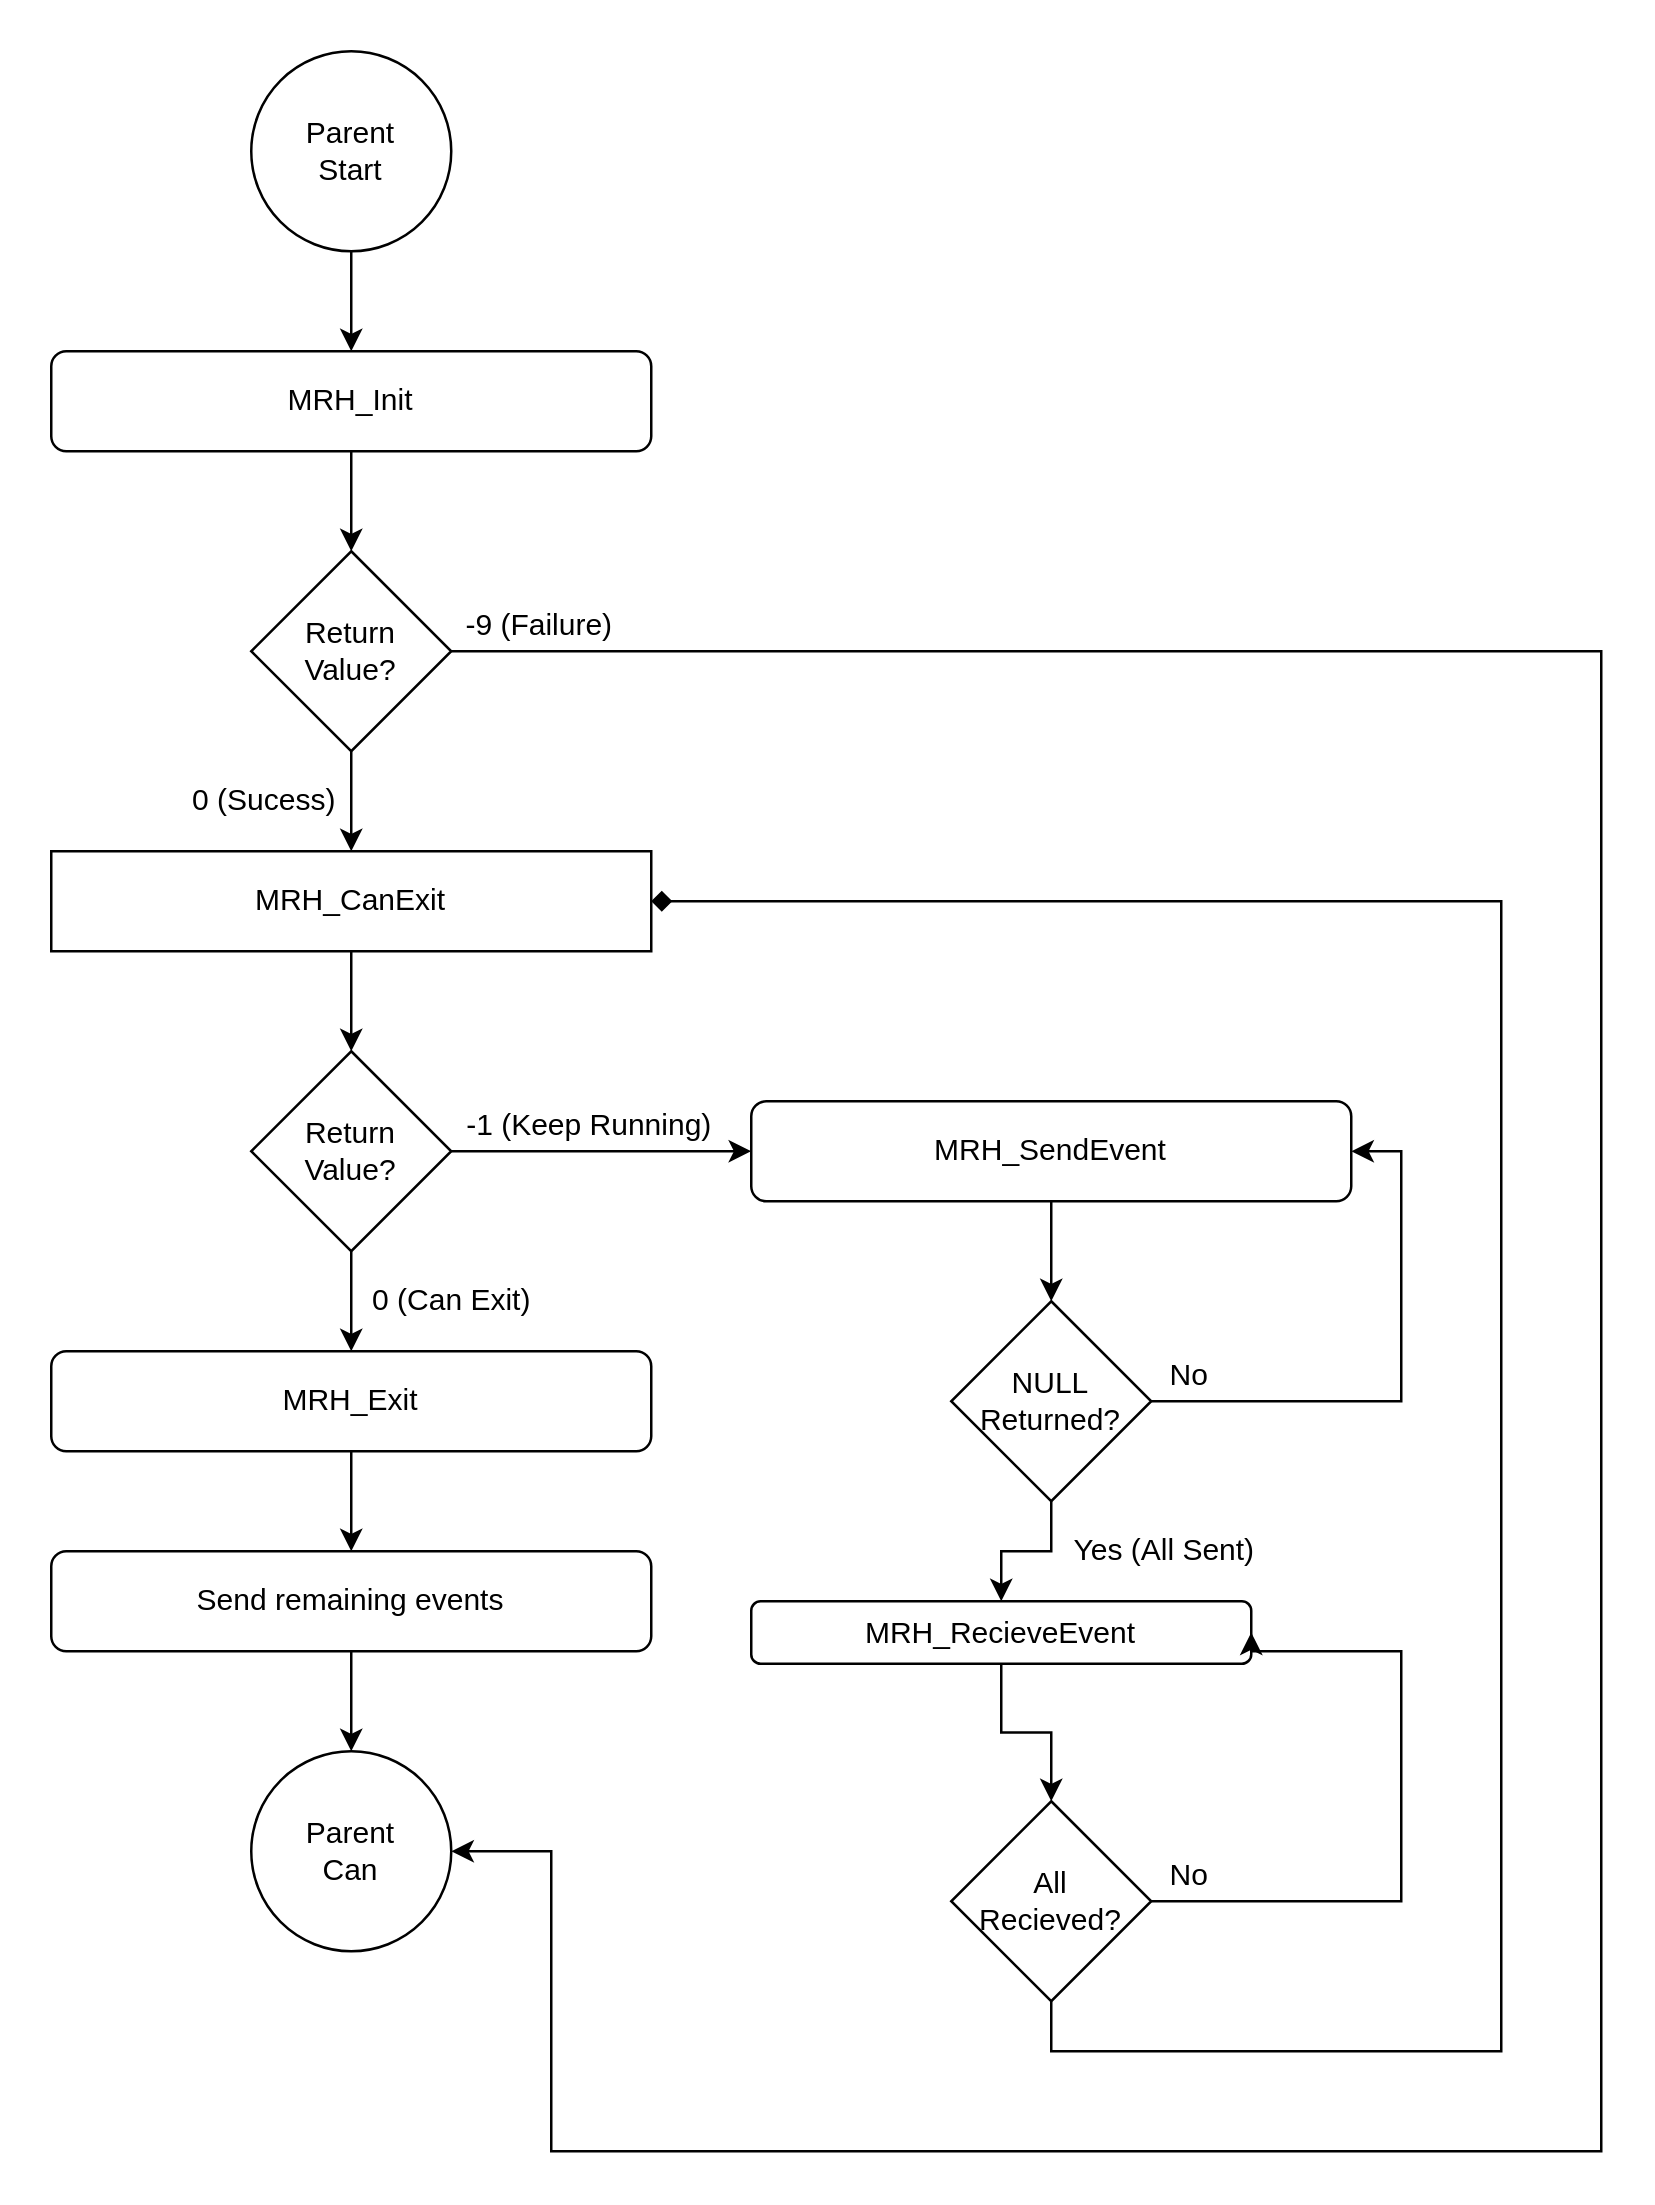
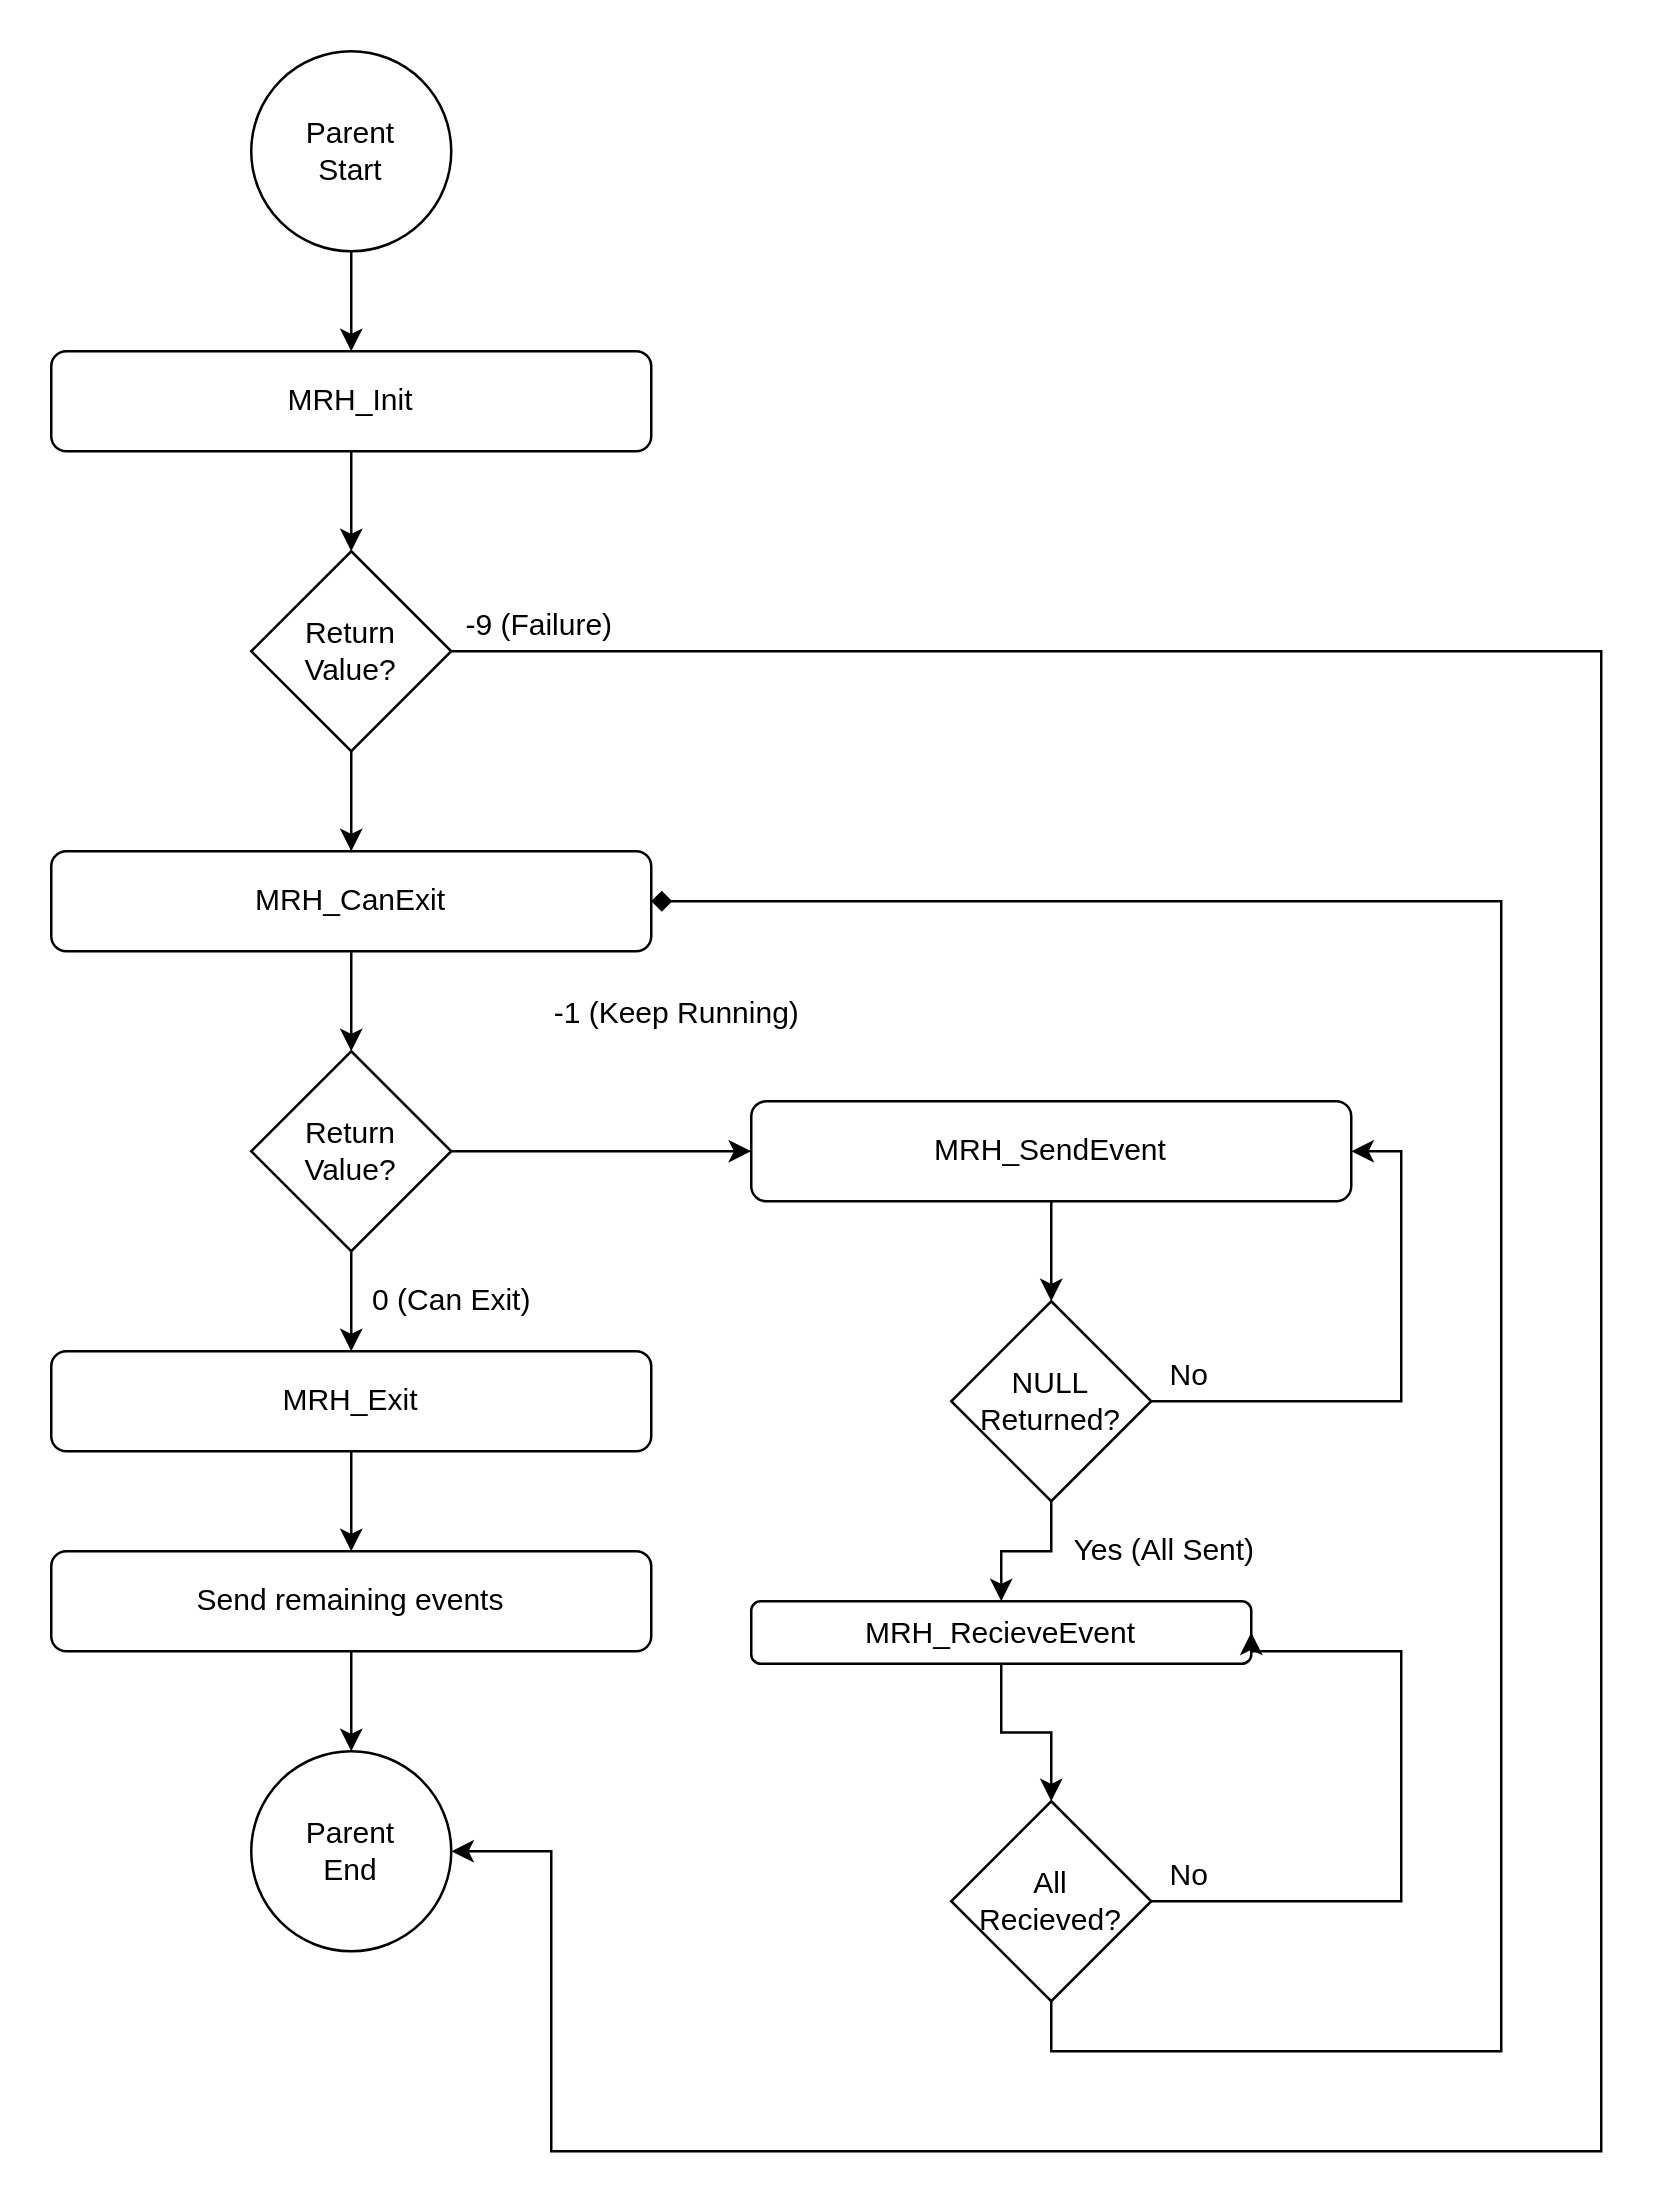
node "0 (Sucess)": removed
node "MRH_CanExit": shape rectangle -> rounded rectangle
node "-1 (Keep Running)": moved (589, 1126) -> (676, 1014)
node "Parent Can": label "Parent Can" -> "Parent End"
